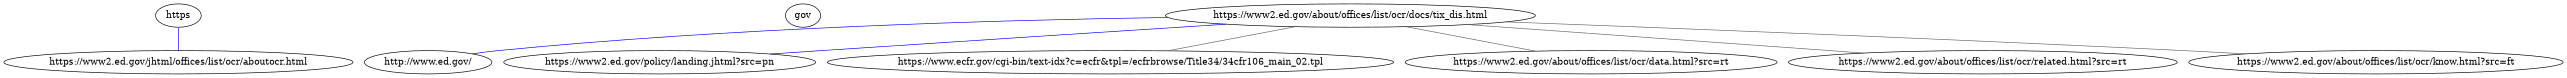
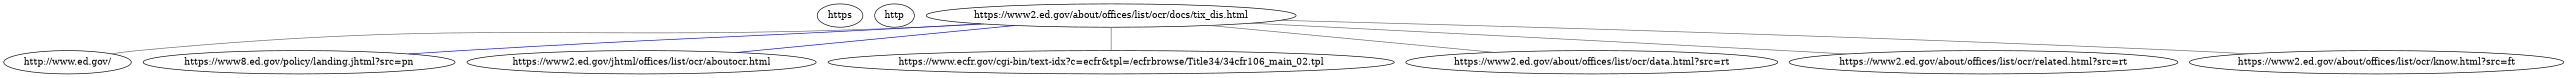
node "gov": label "gov" -> "http"
edge "https://www2.ed.gov/about/offices/list/ocr/docs/tix_dis.html" -- "http://www.ed.gov/": color blue -> gray40
edge "https" -- "https://www2.ed.gov/jhtml/offices/list/ocr/aboutocr.html": now "https://www2.ed.gov/about/offices/list/ocr/docs/tix_dis.html" -- "https://www2.ed.gov/jhtml/offices/list/ocr/aboutocr.html"
node "https://www2.ed.gov/policy/landing.jhtml?src=pn": label "https://www2.ed.gov/policy/landing.jhtml?src=pn" -> "https://www8.ed.gov/policy/landing.jhtml?src=pn"
